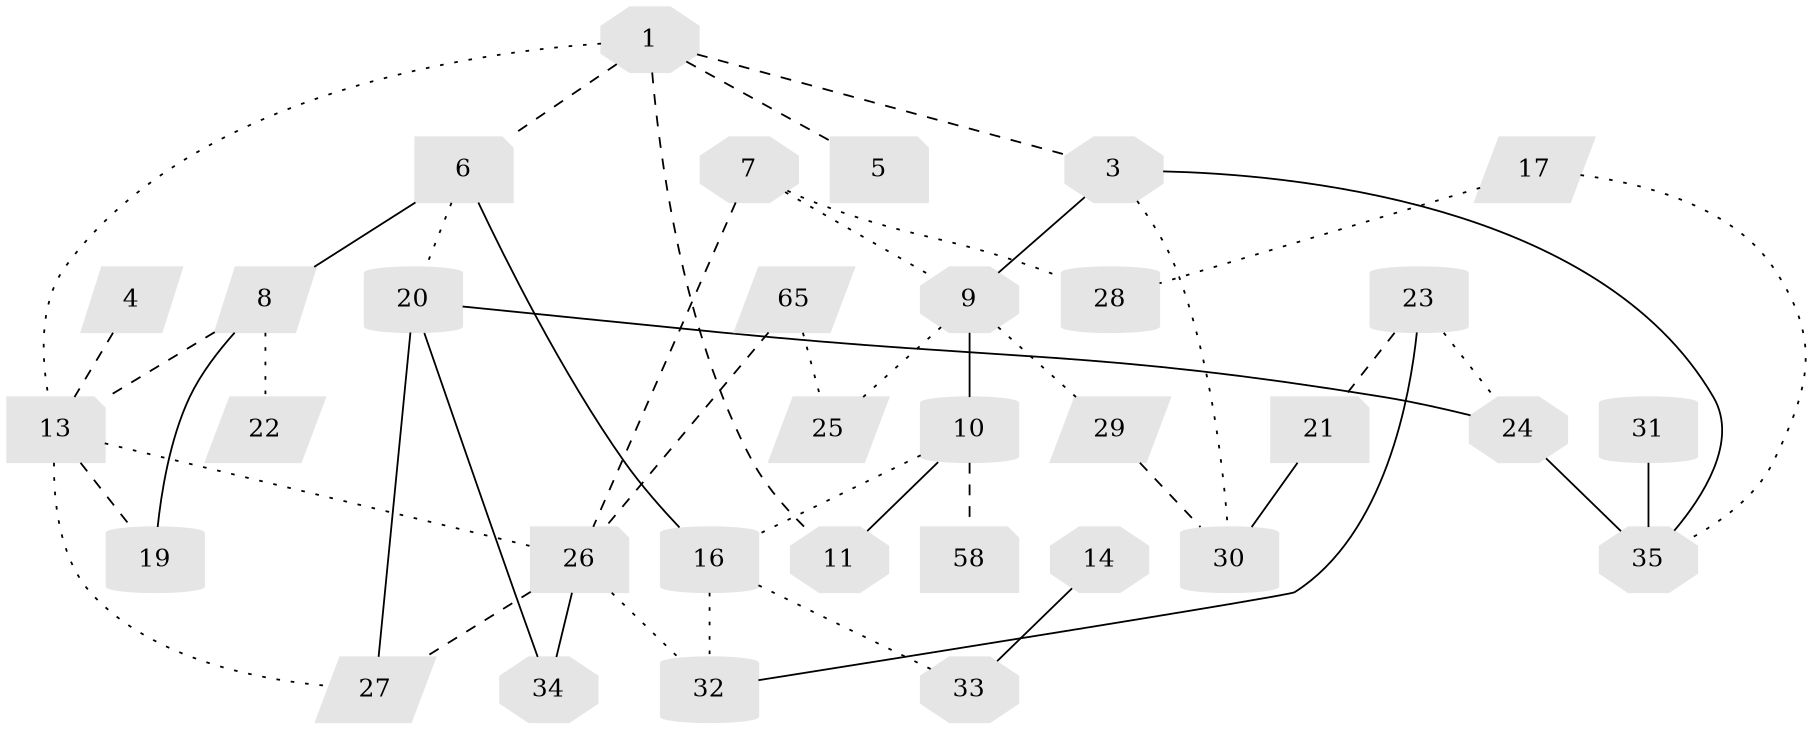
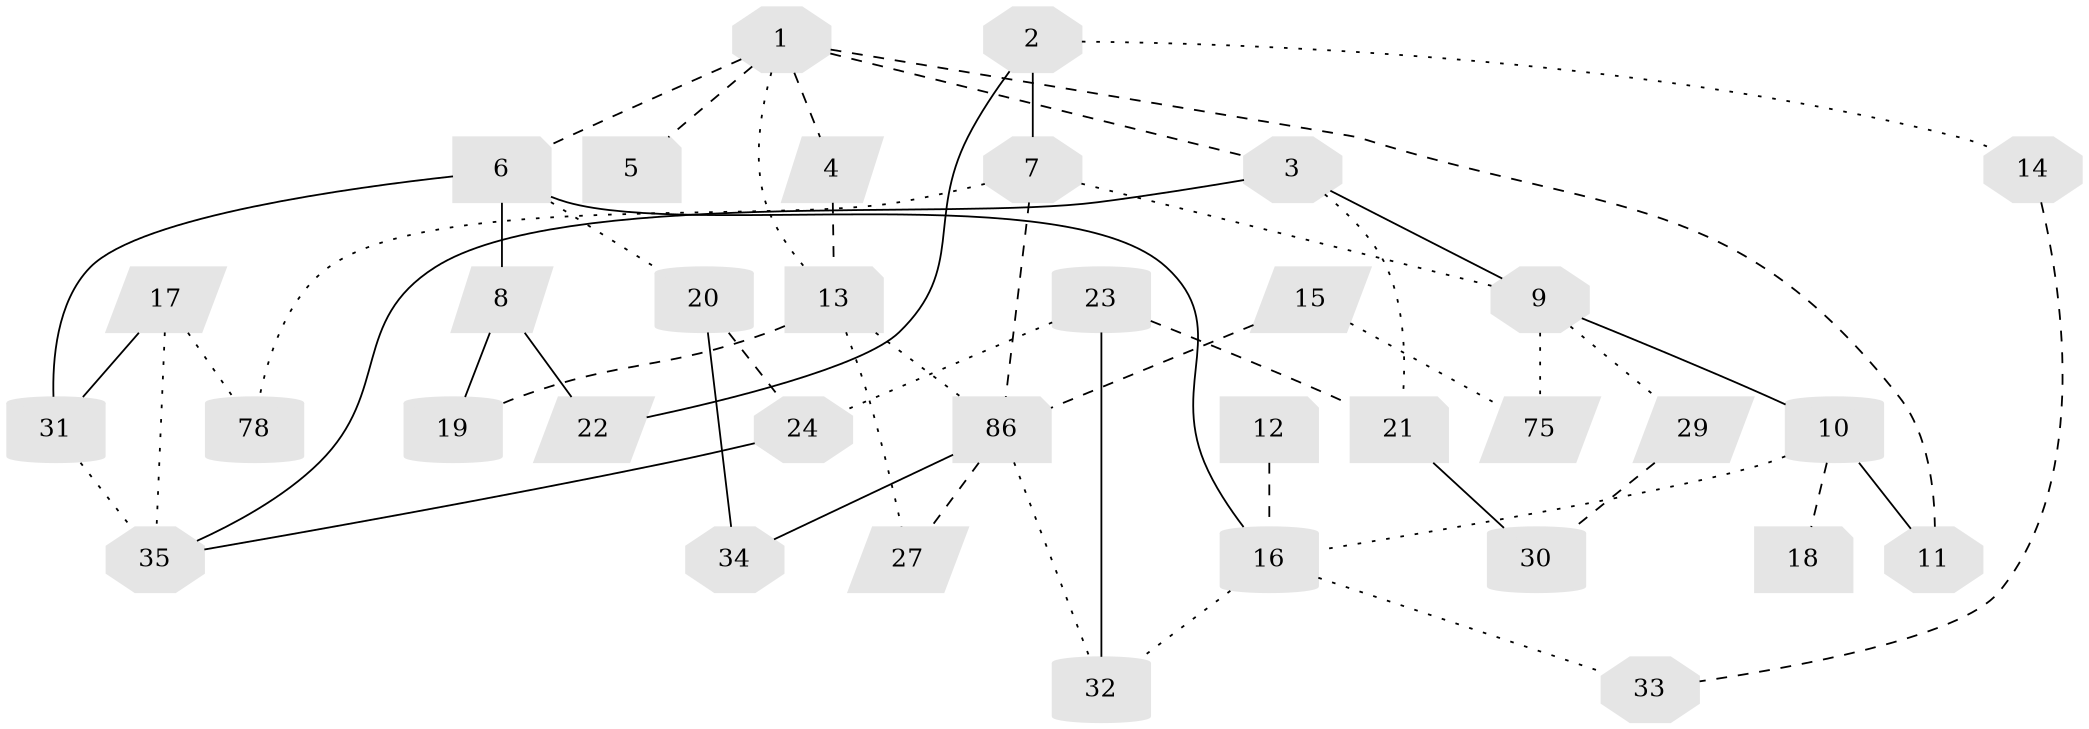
node "2": added
edge "1" -- "4": added
edge "6" -- "31": added
node "65": label "65" -> "15"
node "28": label "28" -> "78"
edge "20" -- "24": style solid -> dashed
edge "3" -- "30": now "3" -- "21"
edge "17" -- "31": added
edge "8" -- "13": removed
edge "8" -- "22": style dotted -> solid
node "25": label "25" -> "75"
node "12": added
edge "20" -- "27": removed
edge "31" -- "35": style solid -> dotted
node "26": label "26" -> "86"
node "58": label "58" -> "18"
edge "14" -- "33": style solid -> dashed
